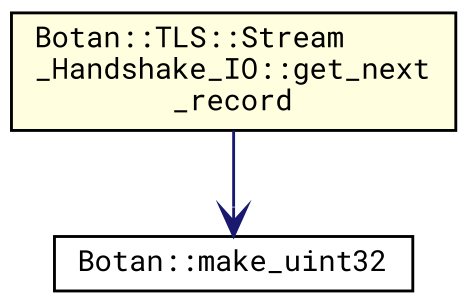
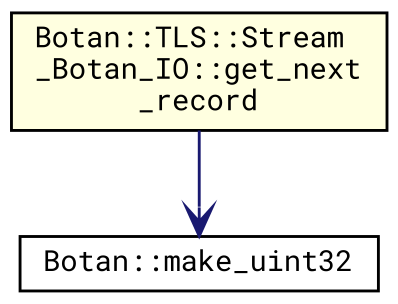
node "Botan::TLS::Stream _Handshake_IO::get_next _record": label "Botan::TLS::Stream _Handshake_IO::get_next _record" -> "Botan::TLS::Stream _Botan_IO::get_next _record"
